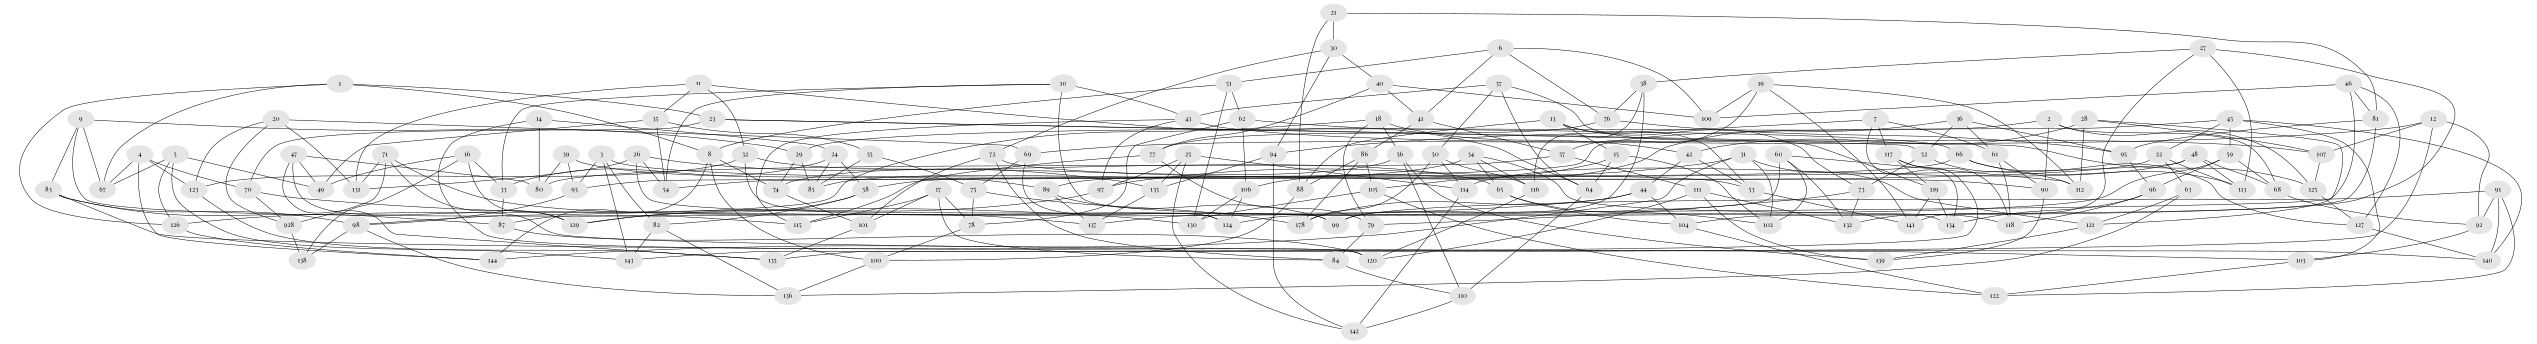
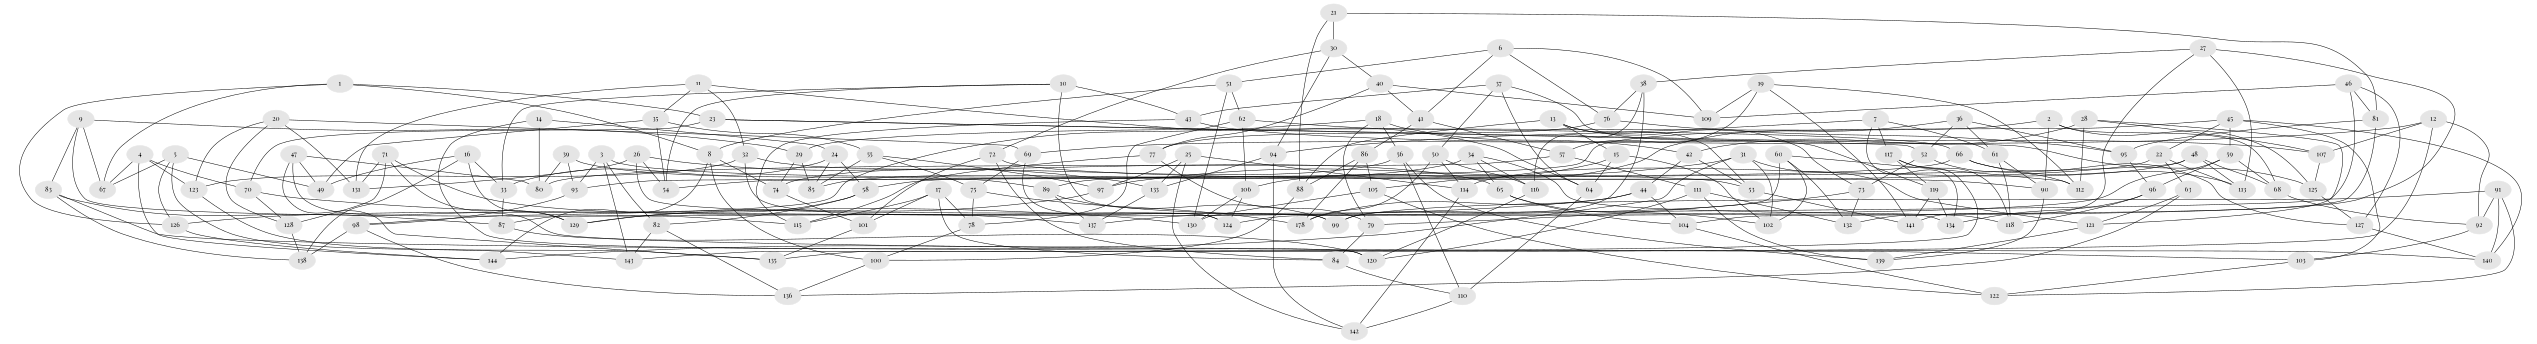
edge "43" -- "97": now "55" -- "97"
edge "83" -- "98": now "83" -- "138"
node "928": label "928" -> "128"
